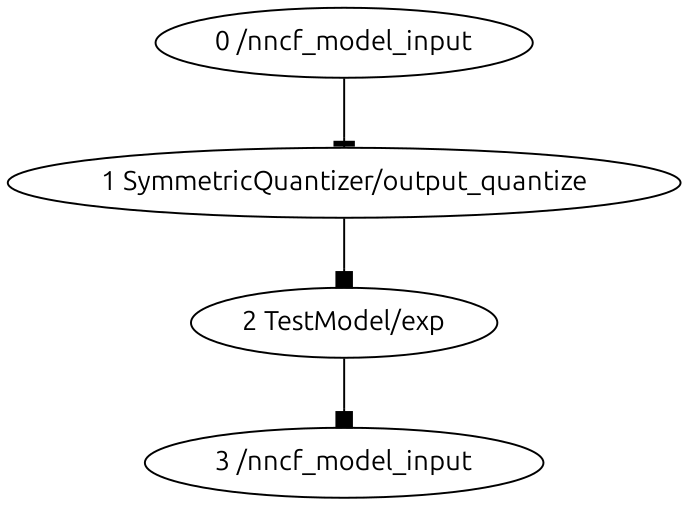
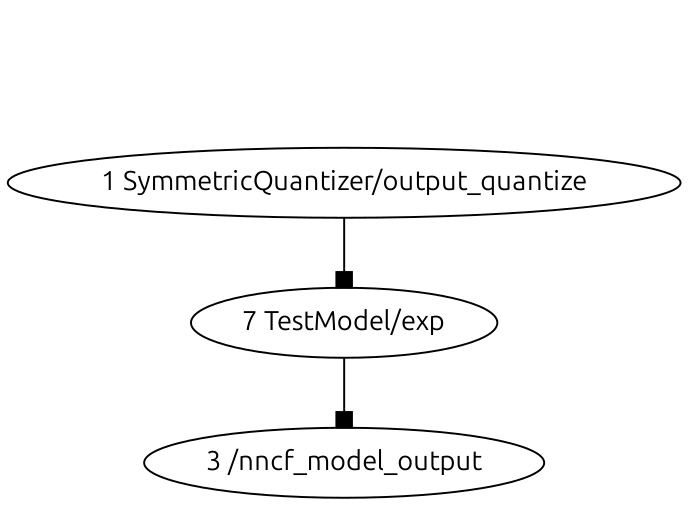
node "0 /nncf_model_input": removed
node "2 TestModel/exp": label "2 TestModel/exp" -> "7 TestModel/exp"
node "3 /nncf_model_input": label "3 /nncf_model_input" -> "3 /nncf_model_output"
